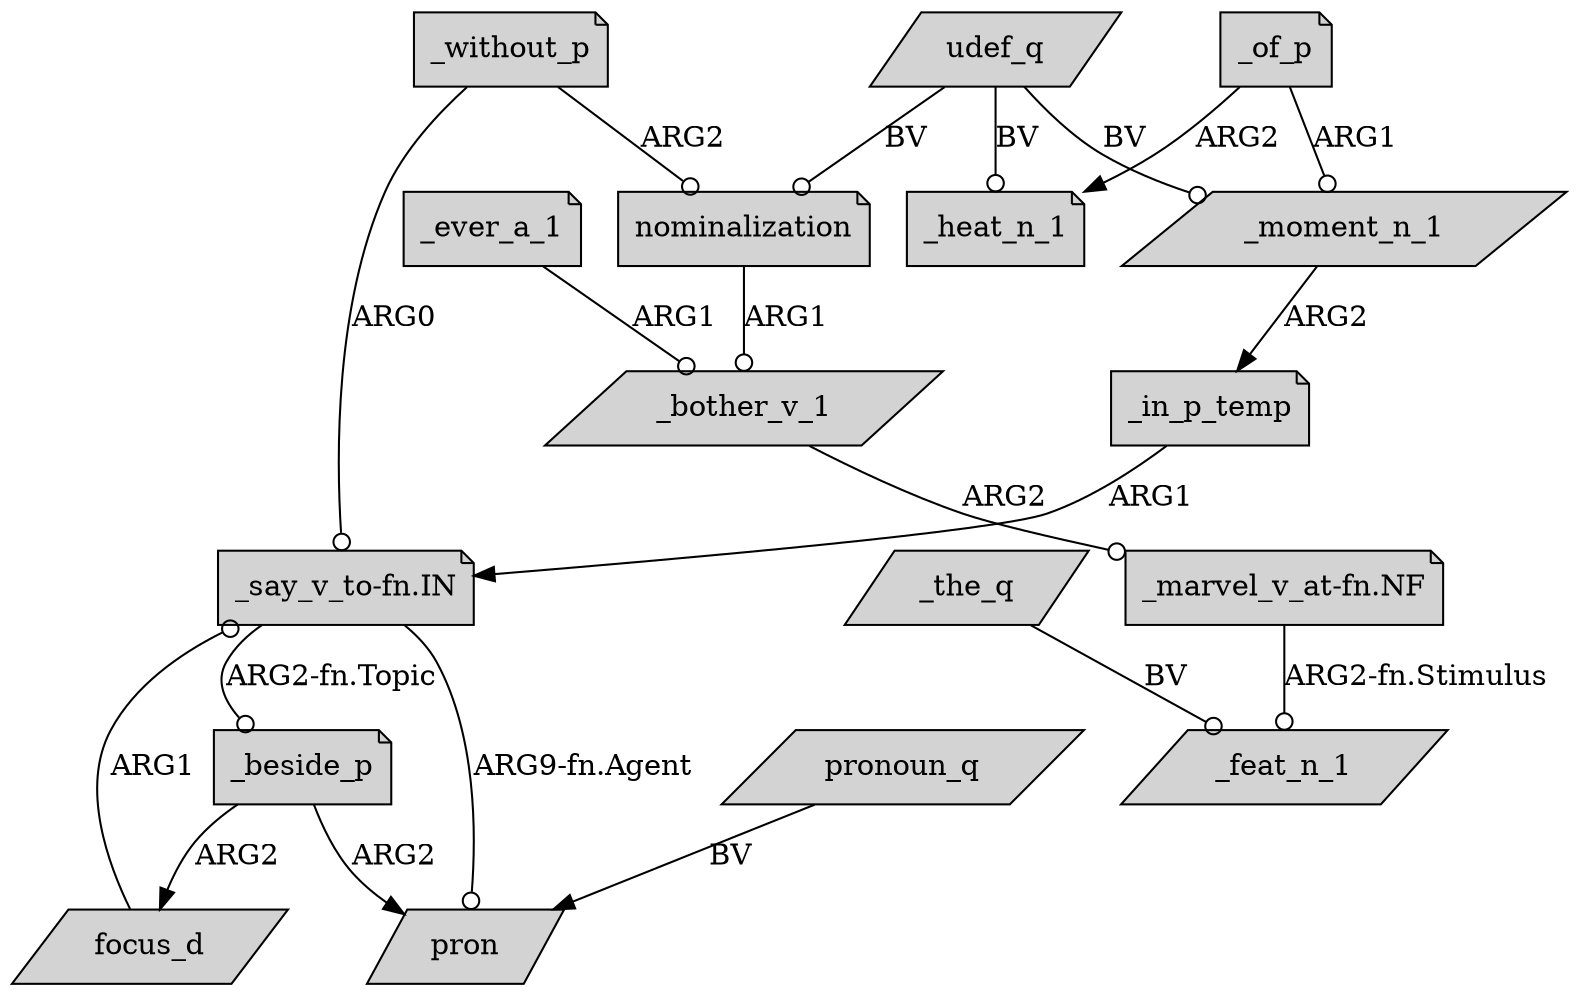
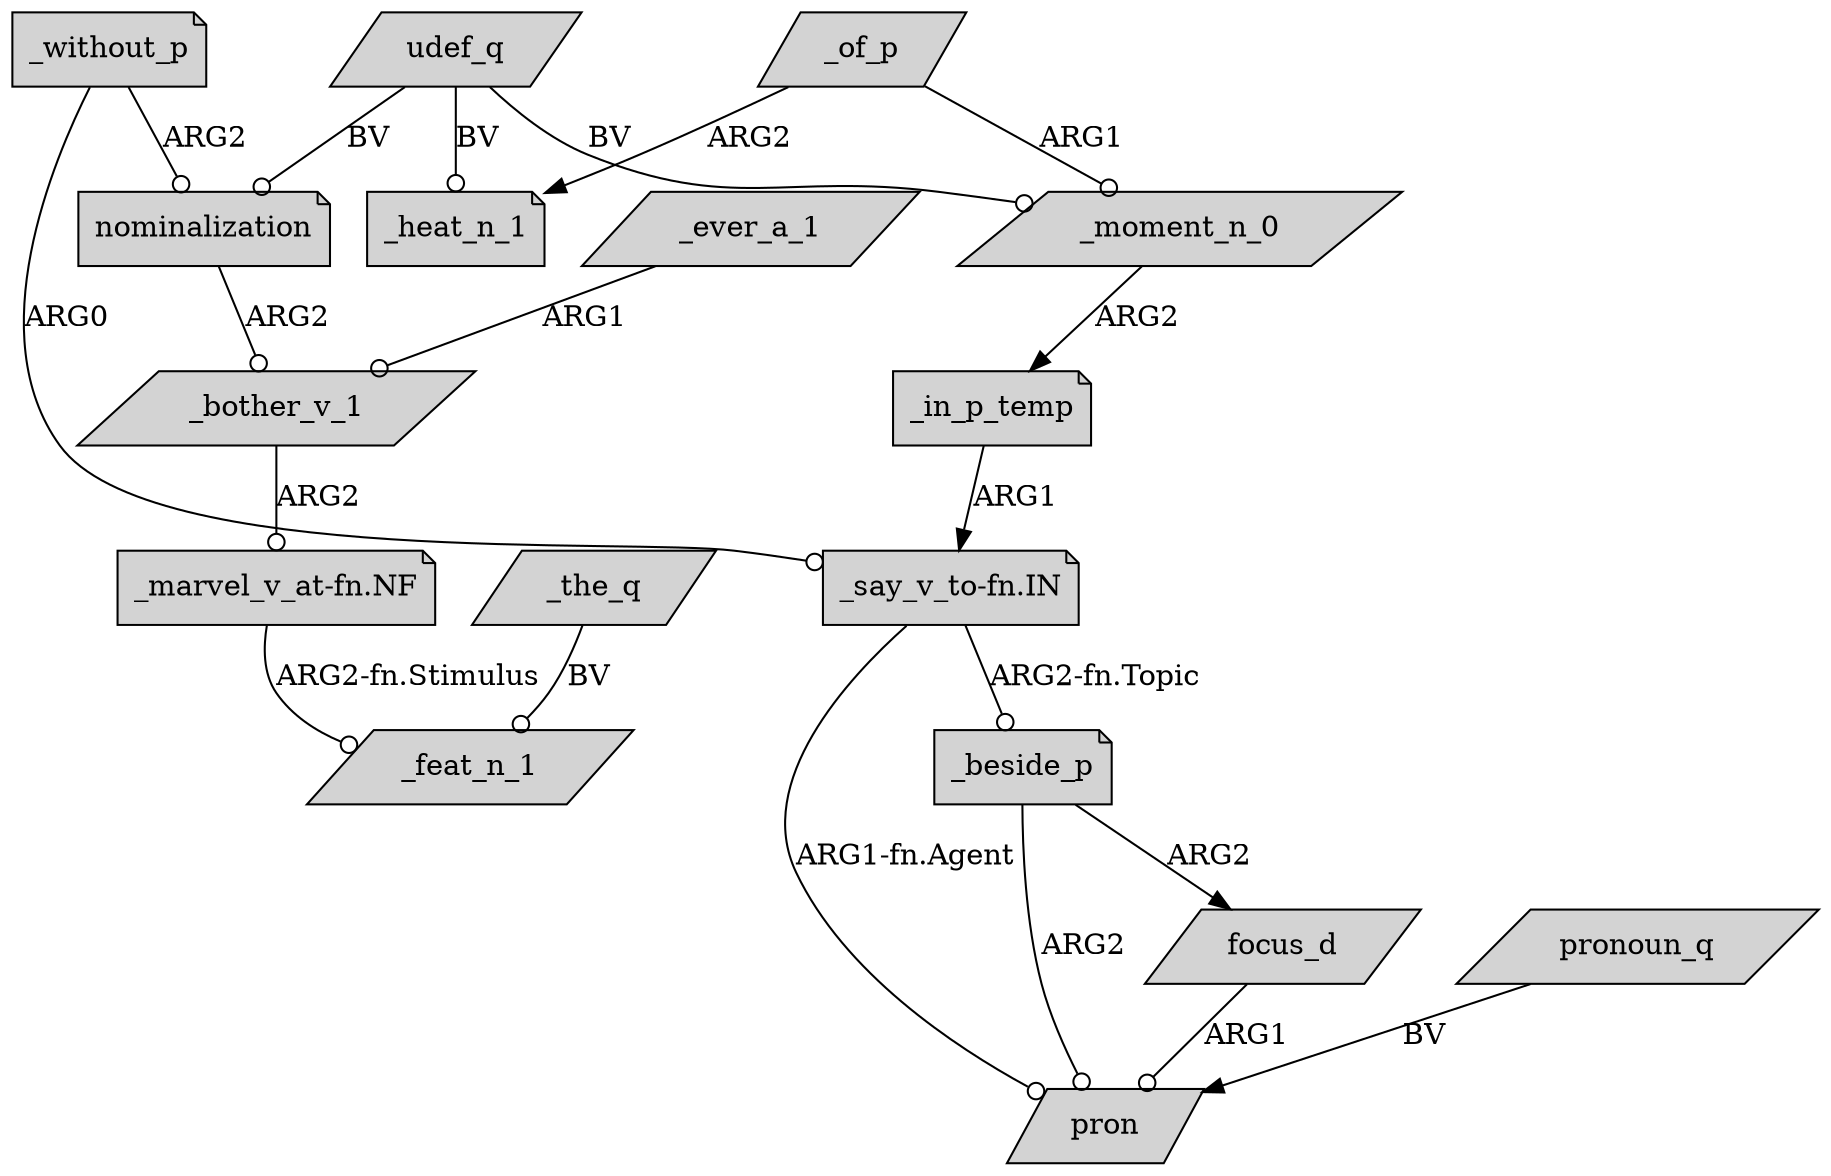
node "_of_p": shape note -> parallelogram
node "_ever_a_1": shape note -> parallelogram
node "_moment_n_1": label "_moment_n_1" -> "_moment_n_0"
edge "nominalization" -> "_bother_v_1": label "ARG1" -> "ARG2"
edge "focus_d" -> "_say_v_to-fn.IN": now "focus_d" -> "pron"
edge "_say_v_to-fn.IN" -> "pron": label "ARG9-fn.Agent" -> "ARG1-fn.Agent"
edge "_beside_p" -> "pron": arrowhead normal -> odot
